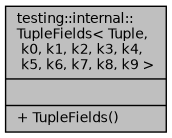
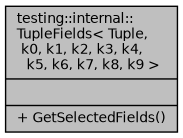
node "testing::internal::": text "+ TupleFields()" -> "+ GetSelectedFields()"
